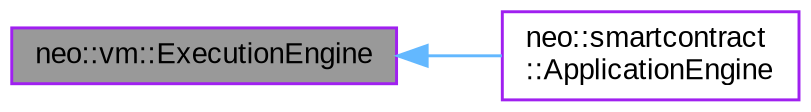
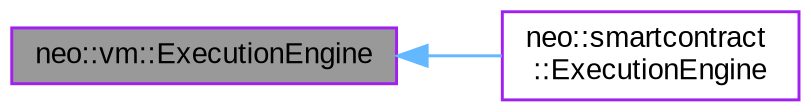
node "neo::smartcontract ::ApplicationEngine": label "neo::smartcontract ::ApplicationEngine" -> "neo::smartcontract ::ExecutionEngine"
